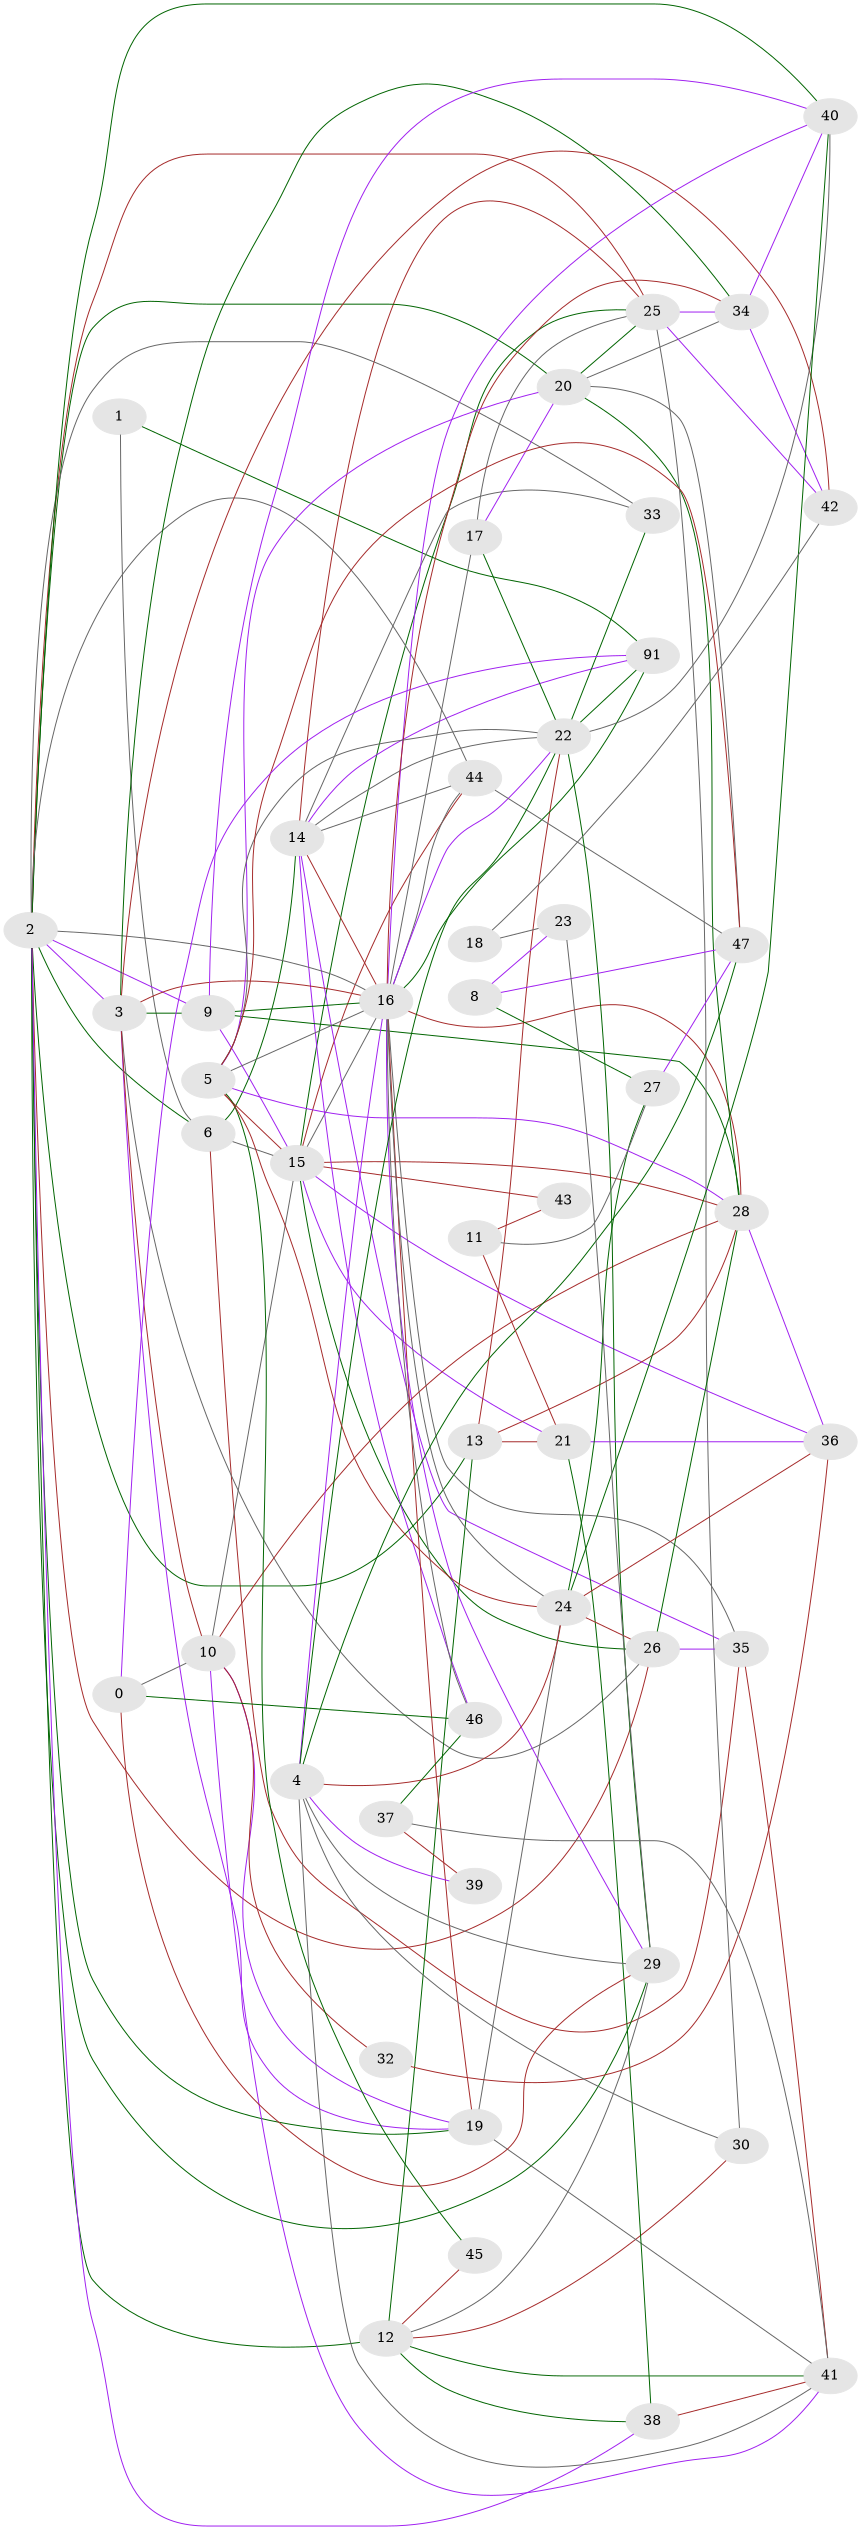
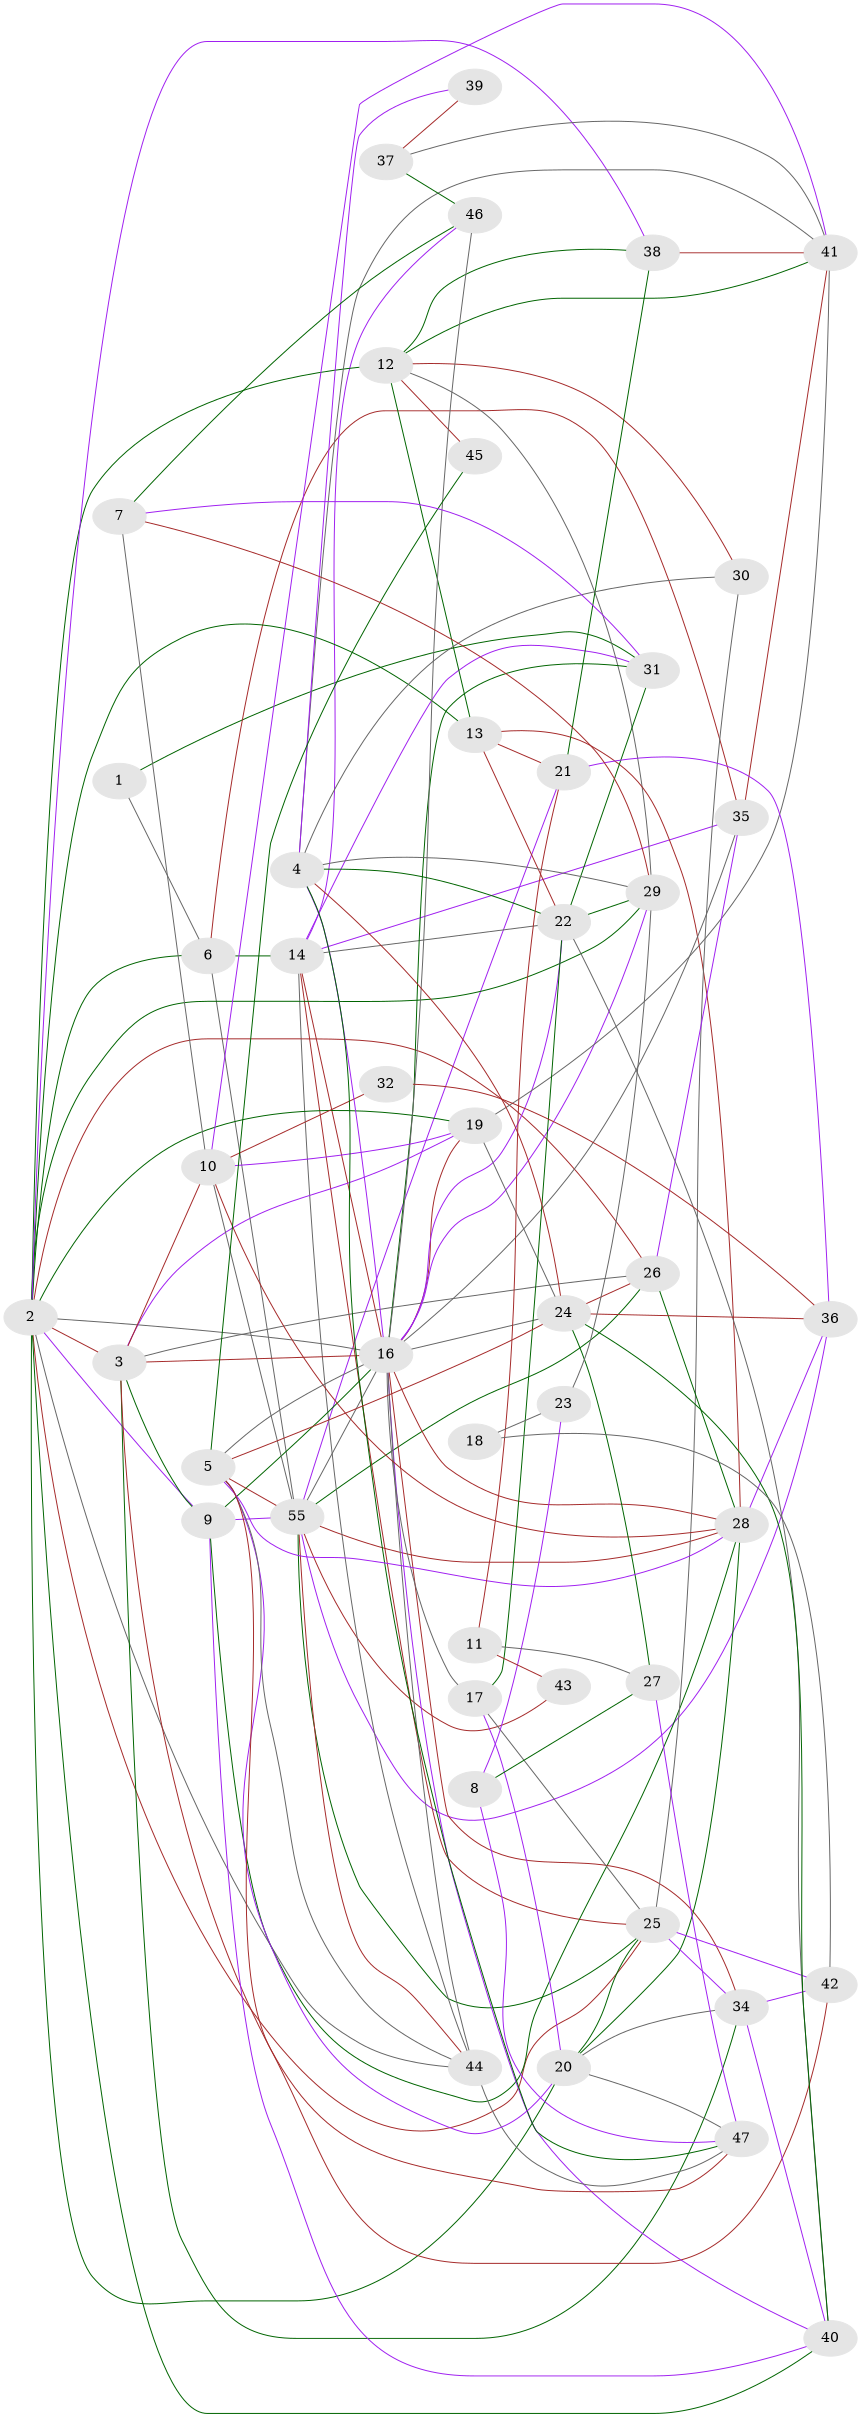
node "33": removed
node "91": label "91" -> "31"
edge "22" -- "5": now "44" -- "5"
edge "2" -- "3": color purple -> brown
node "15": label "15" -> "55"
node "0": label "0" -> "7"
